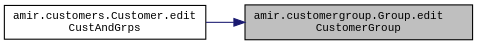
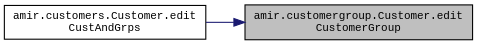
node "amir.customergroup.Group.edit CustomerGroup": label "amir.customergroup.Group.edit CustomerGroup" -> "amir.customergroup.Customer.edit CustomerGroup"
